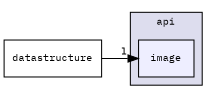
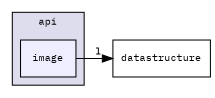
edge "datastructure" -> "image": reversed
